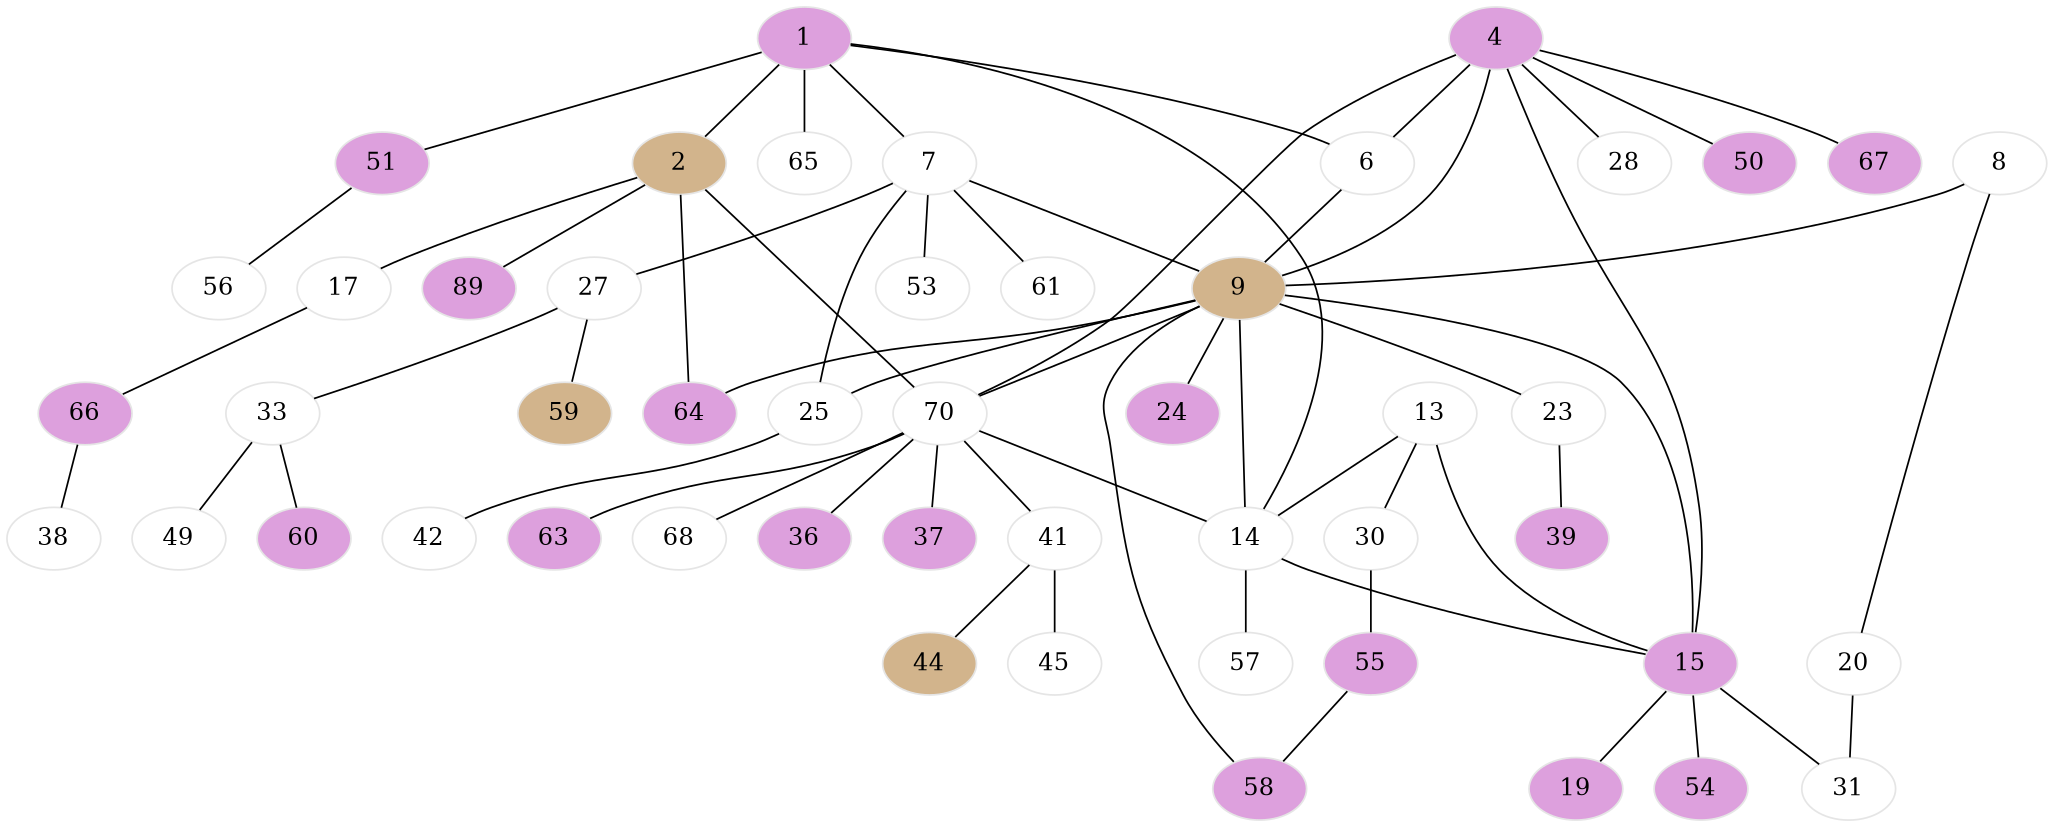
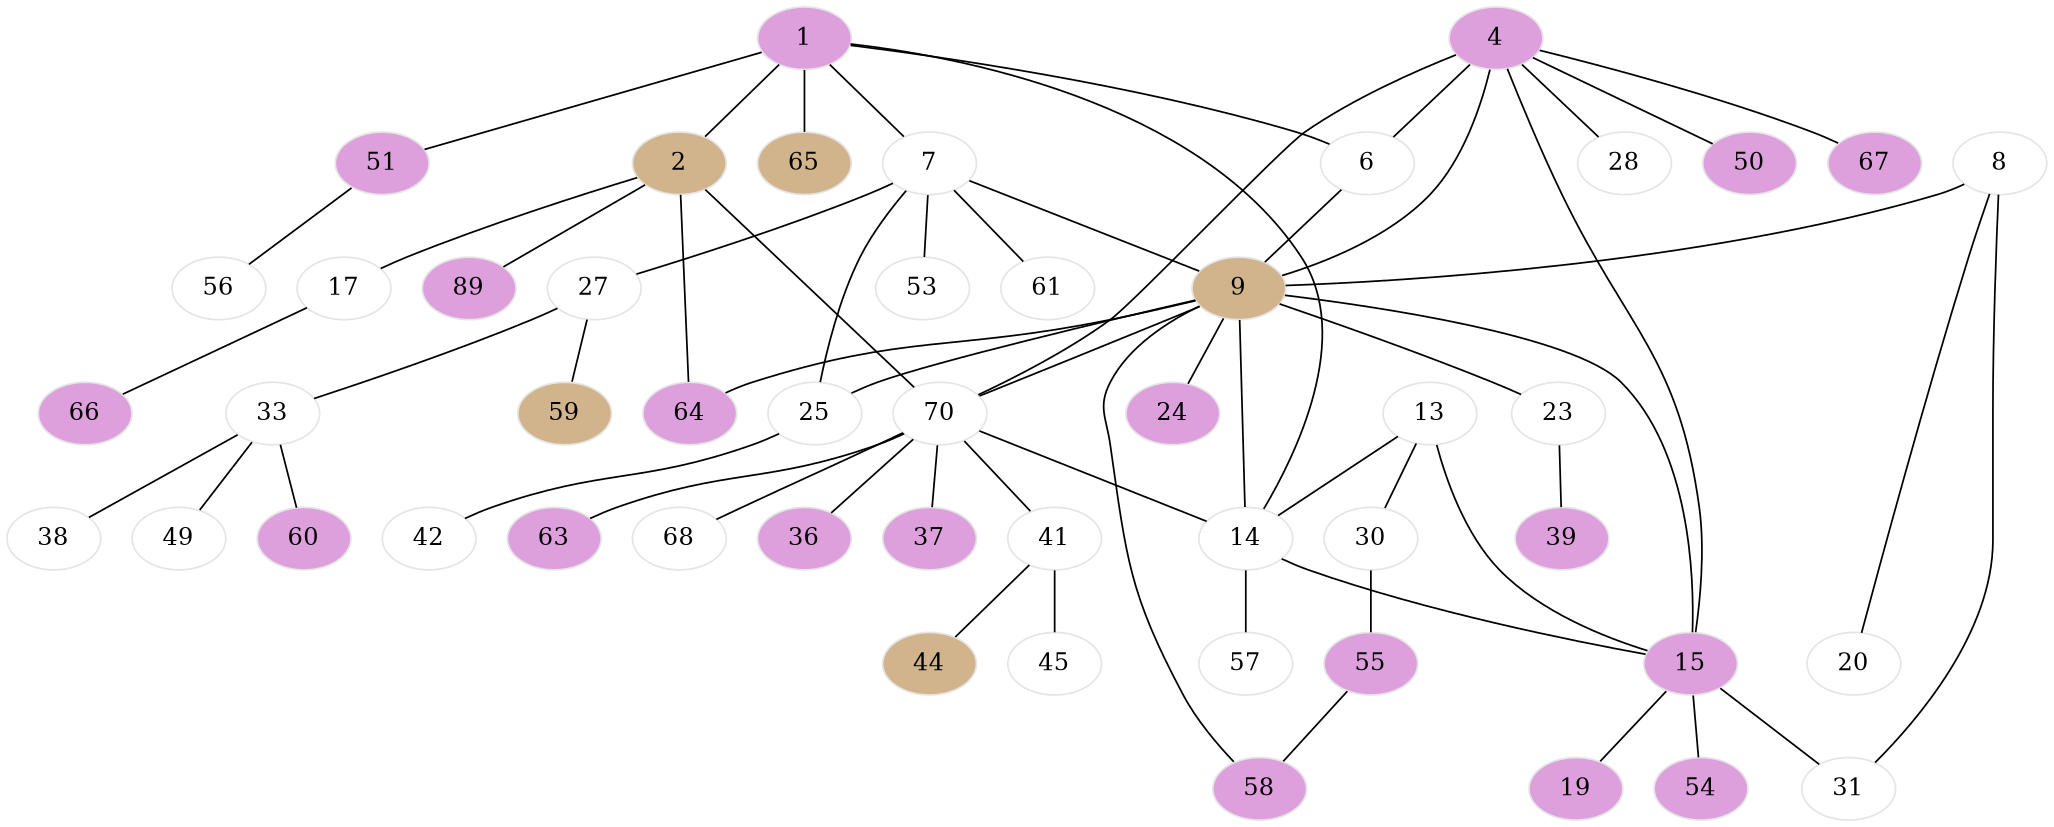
node "65": fillcolor white -> tan
edge "66" -- "38": now "33" -- "38"
edge "20" -- "31": now "8" -- "31"
